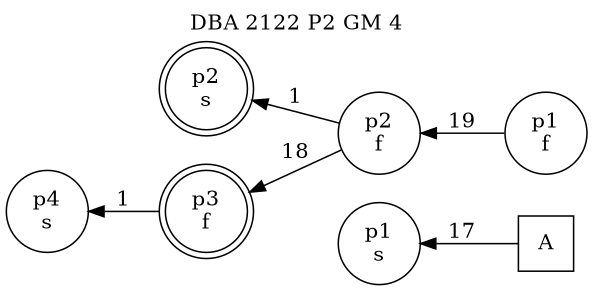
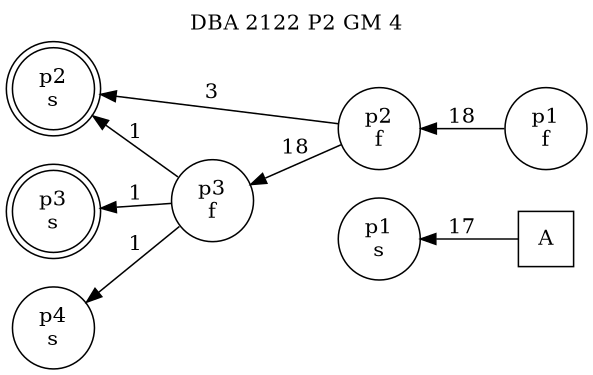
edge "p2 f" -> "p2 s": label "1" -> "3"
edge "p1 f" -> "p2 f": label "19" -> "18"
edge "p3 f" -> "p2 s": added, label "1"
node "p3 s": added
node "p3 f": shape doublecircle -> circle
